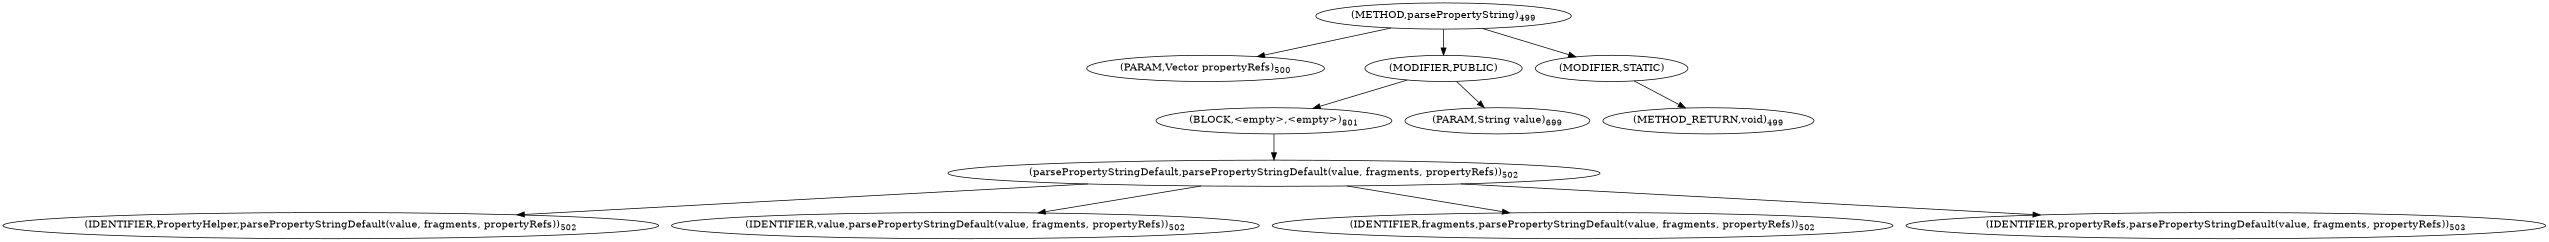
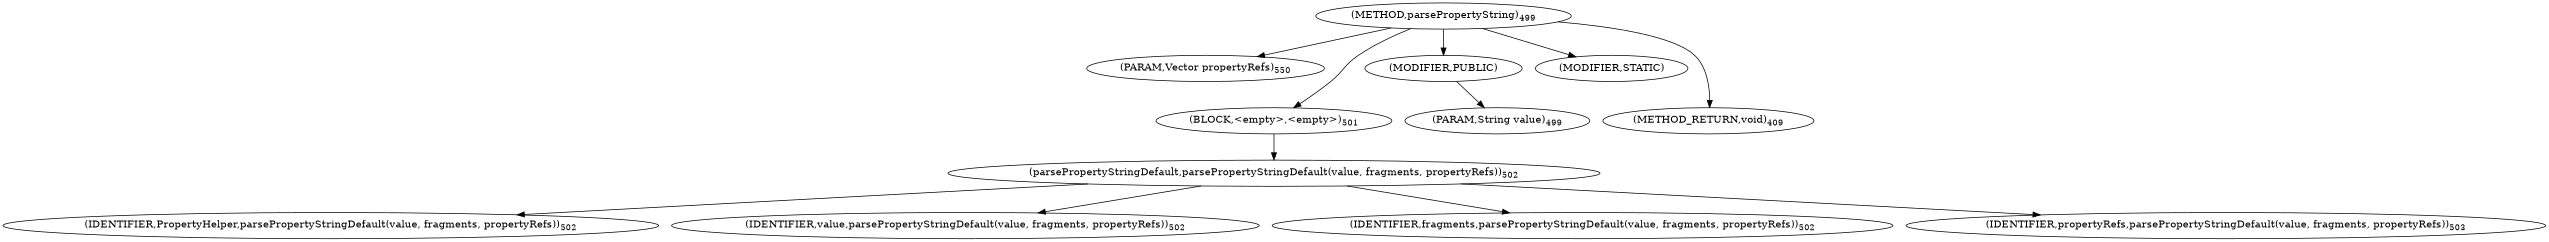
node "(PARAM,Vector propertyRefs)": text "500" -> "550"
edge "(MODIFIER,PUBLIC)" -> "(BLOCK,<empty>,<empty>)": now "(METHOD,parsePropertyString)" -> "(BLOCK,<empty>,<empty>)"
edge "(MODIFIER,STATIC)" -> "(METHOD_RETURN,void)": now "(METHOD,parsePropertyString)" -> "(METHOD_RETURN,void)"
node "(BLOCK,<empty>,<empty>)": text "801" -> "501"
node "(PARAM,String value)": text "699" -> "499"
node "(METHOD_RETURN,void)": text "499" -> "409"
